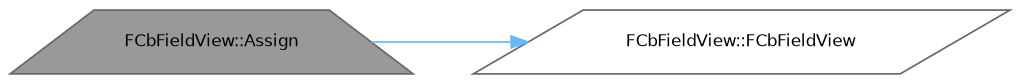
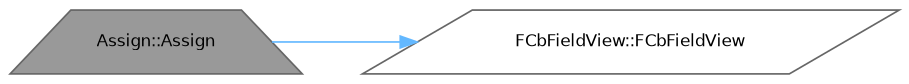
node "FCbFieldView::Assign": label "FCbFieldView::Assign" -> "Assign::Assign"
